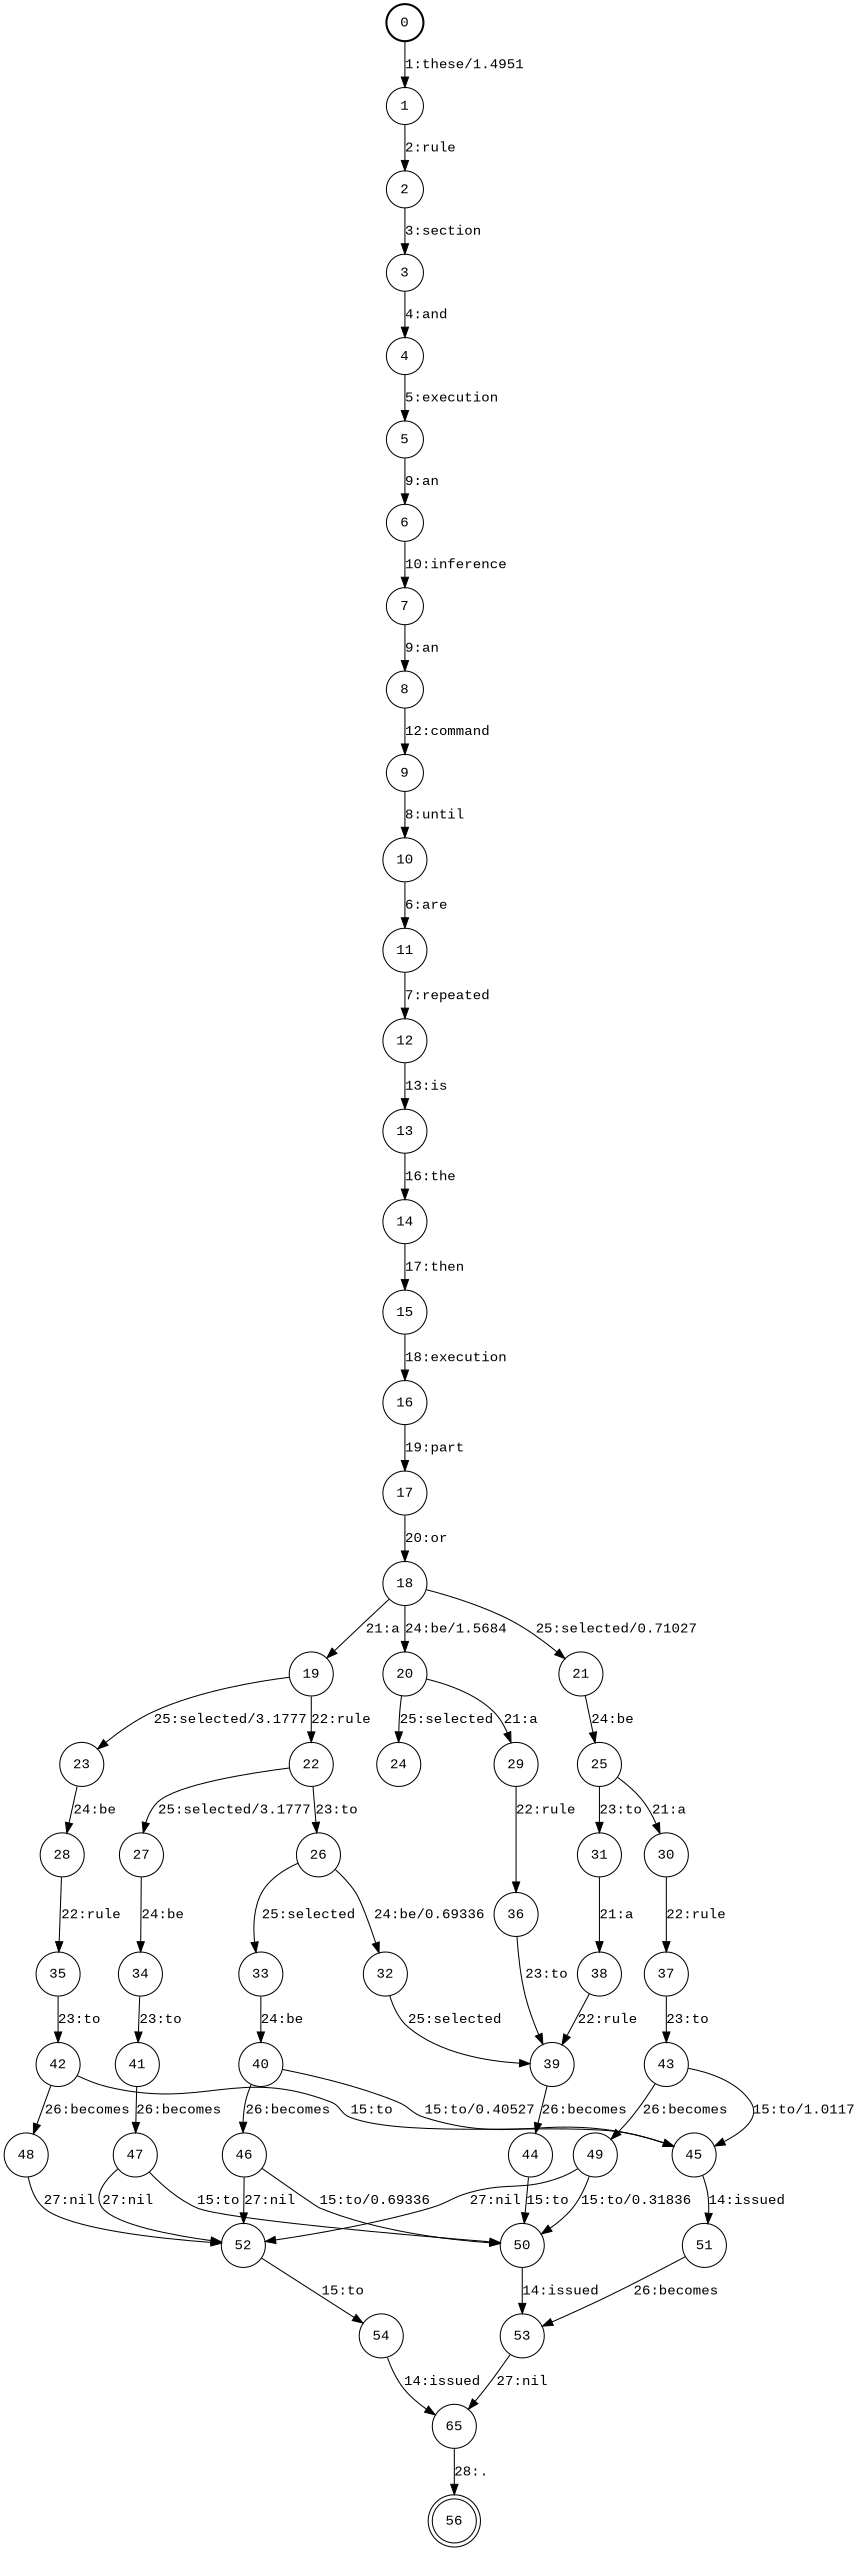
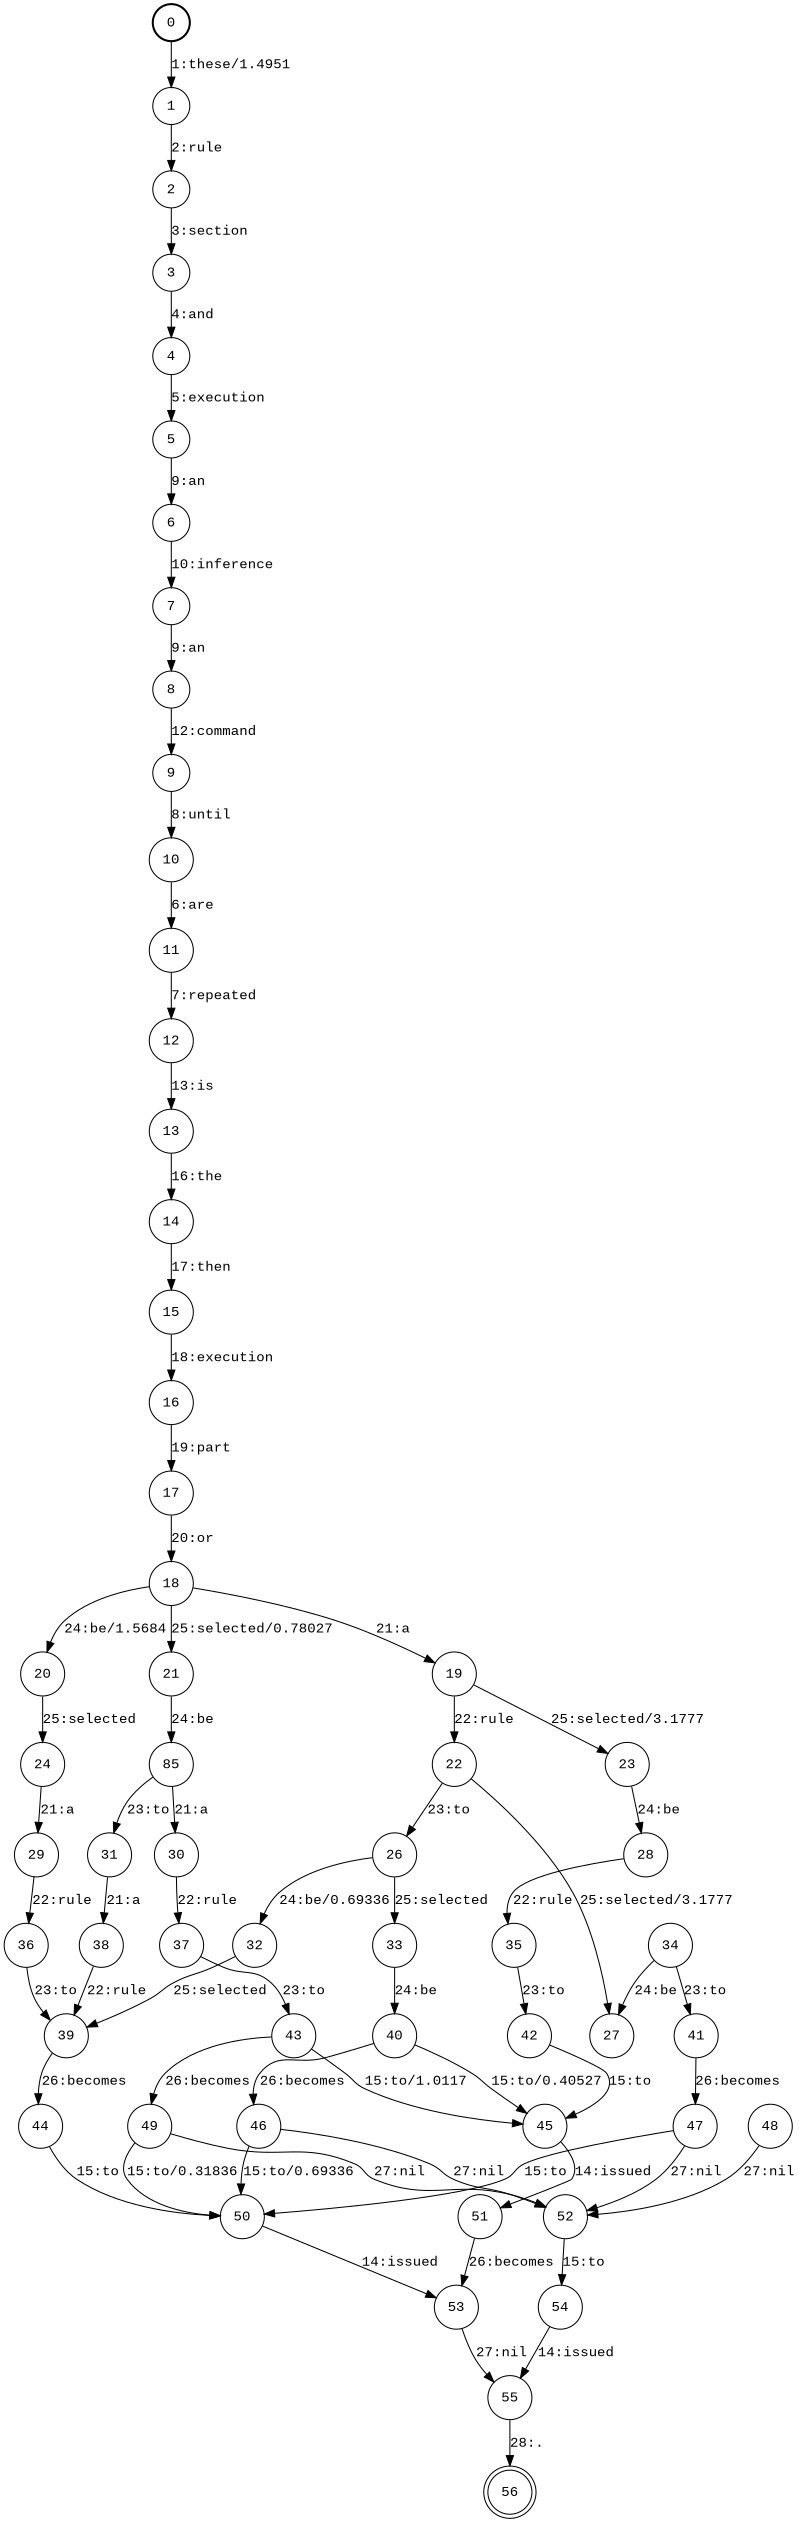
edge "18" -> "21": label "25:selected/0.71027" -> "25:selected/0.78027"
edge "20" -> "29": now "24" -> "29"
node "25": label "25" -> "85"
edge "27" -> "34": reversed
edge "42" -> "48": removed, label "26:becomes"
node "65": label "65" -> "55"
